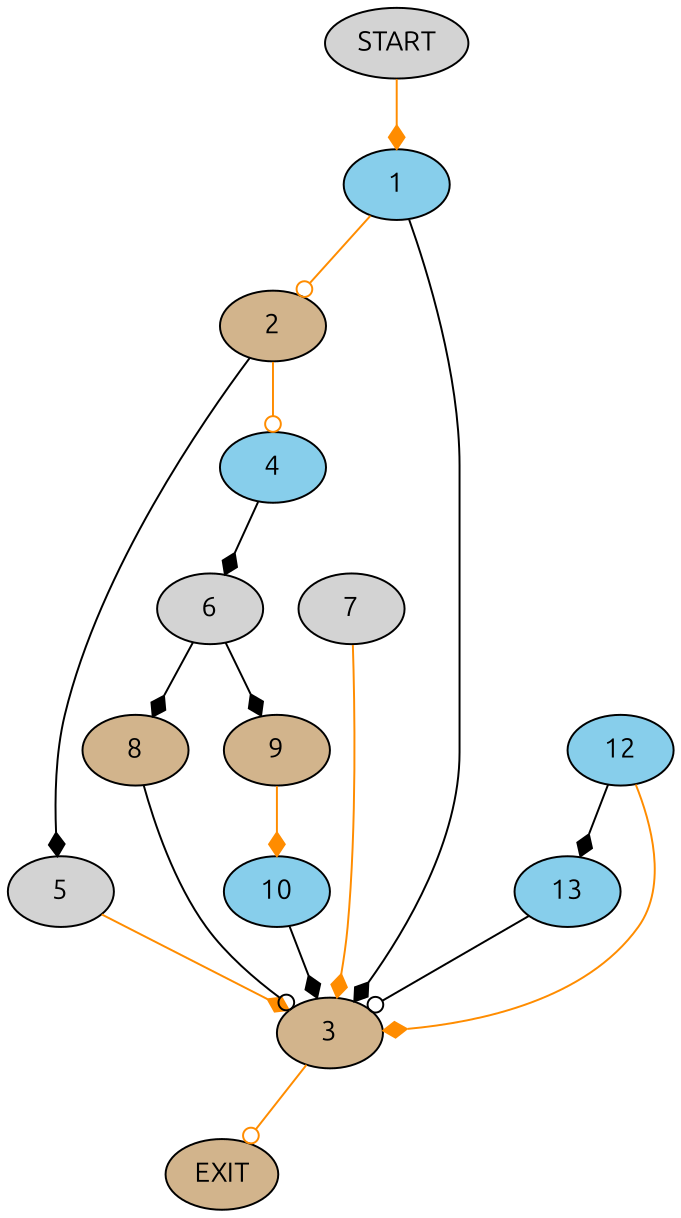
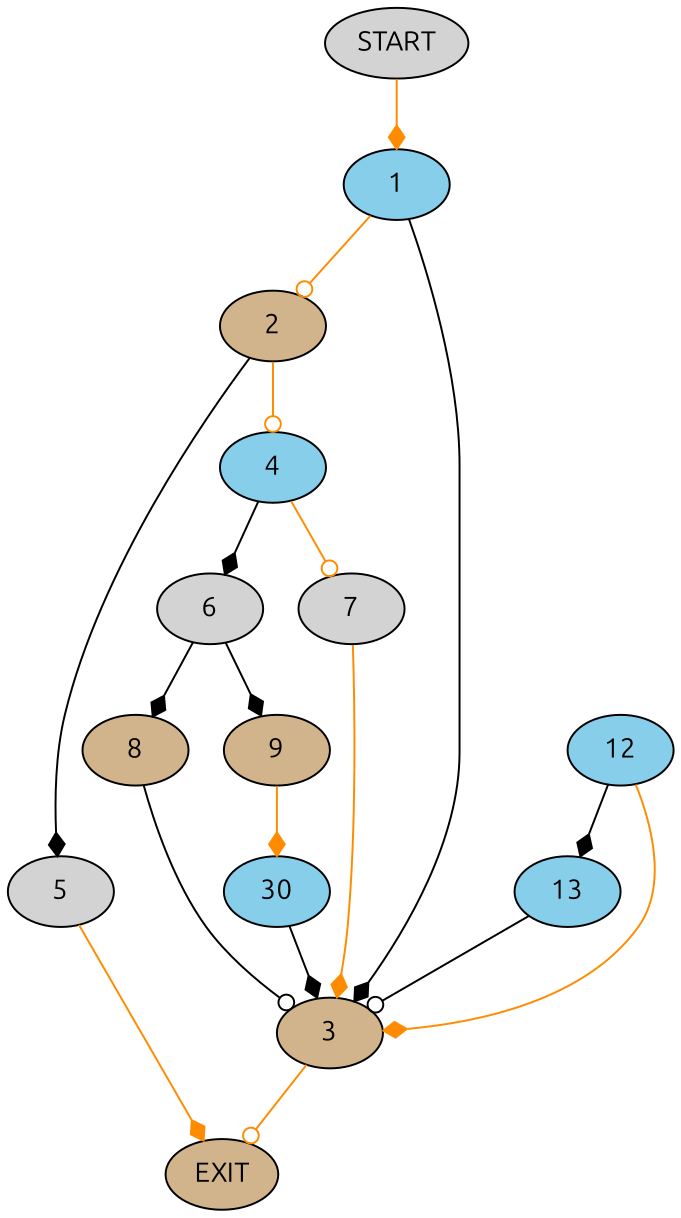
edge "4" -> "7": added
node "10": label "10" -> "30"
edge "5" -> "3": now "5" -> "EXIT"
